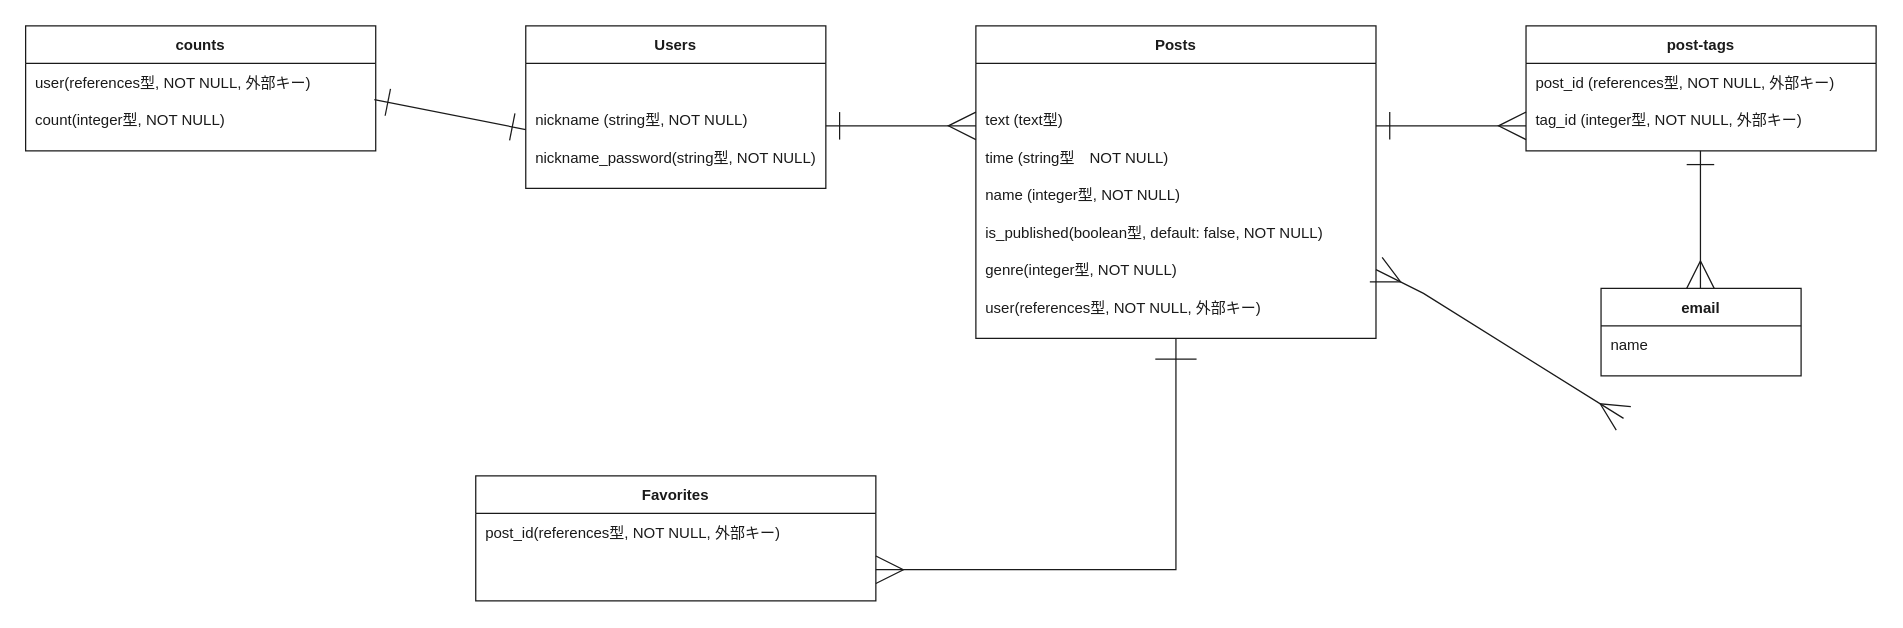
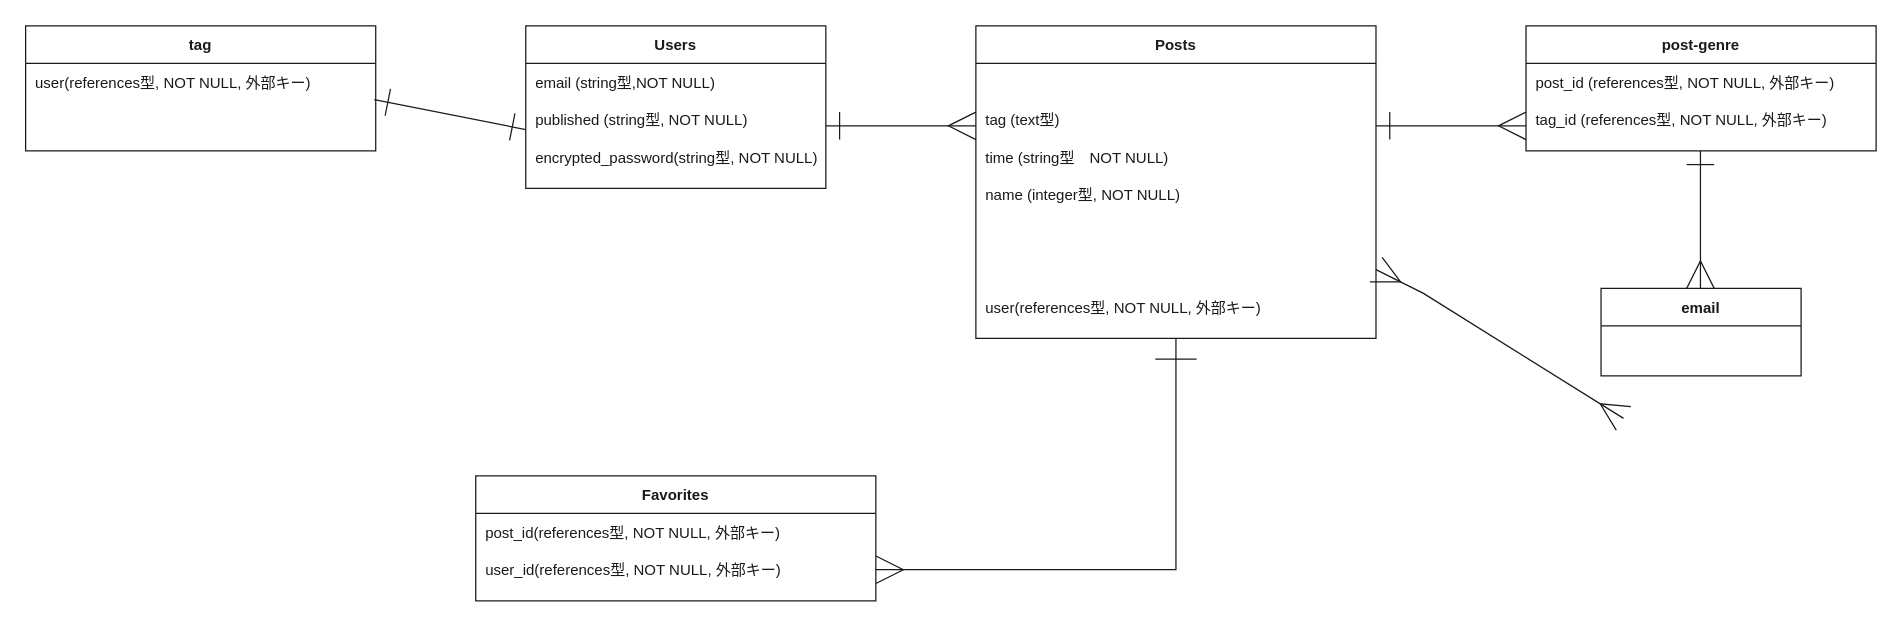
node "counts": label "counts" -> "tag"
node "post-tags": label "post-tags" -> "post-genre"
node "email (string型,NOT NULL)": added
node "count(integer型, NOT NULL)": removed
node "nickname (string型, NOT NULL)": label "nickname (string型, NOT NULL)" -> "published (string型, NOT NULL)"
node "text (text型)": label "text (text型)" -> "tag (text型)"
node "tag_id (integer型, NOT NULL, 外部キー)": label "tag_id (integer型, NOT NULL, 外部キー)" -> "tag_id (references型, NOT NULL, 外部キー)"
node "nickname_password(string型, NOT NULL)": label "nickname_password(string型, NOT NULL)" -> "encrypted_password(string型, NOT NULL)"
node "is_published(boolean型, default: false, NOT NULL)": removed
node "genre(integer型, NOT NULL)": removed
node "name": removed
node "user_id(references型, NOT NULL, 外部キー)": added
